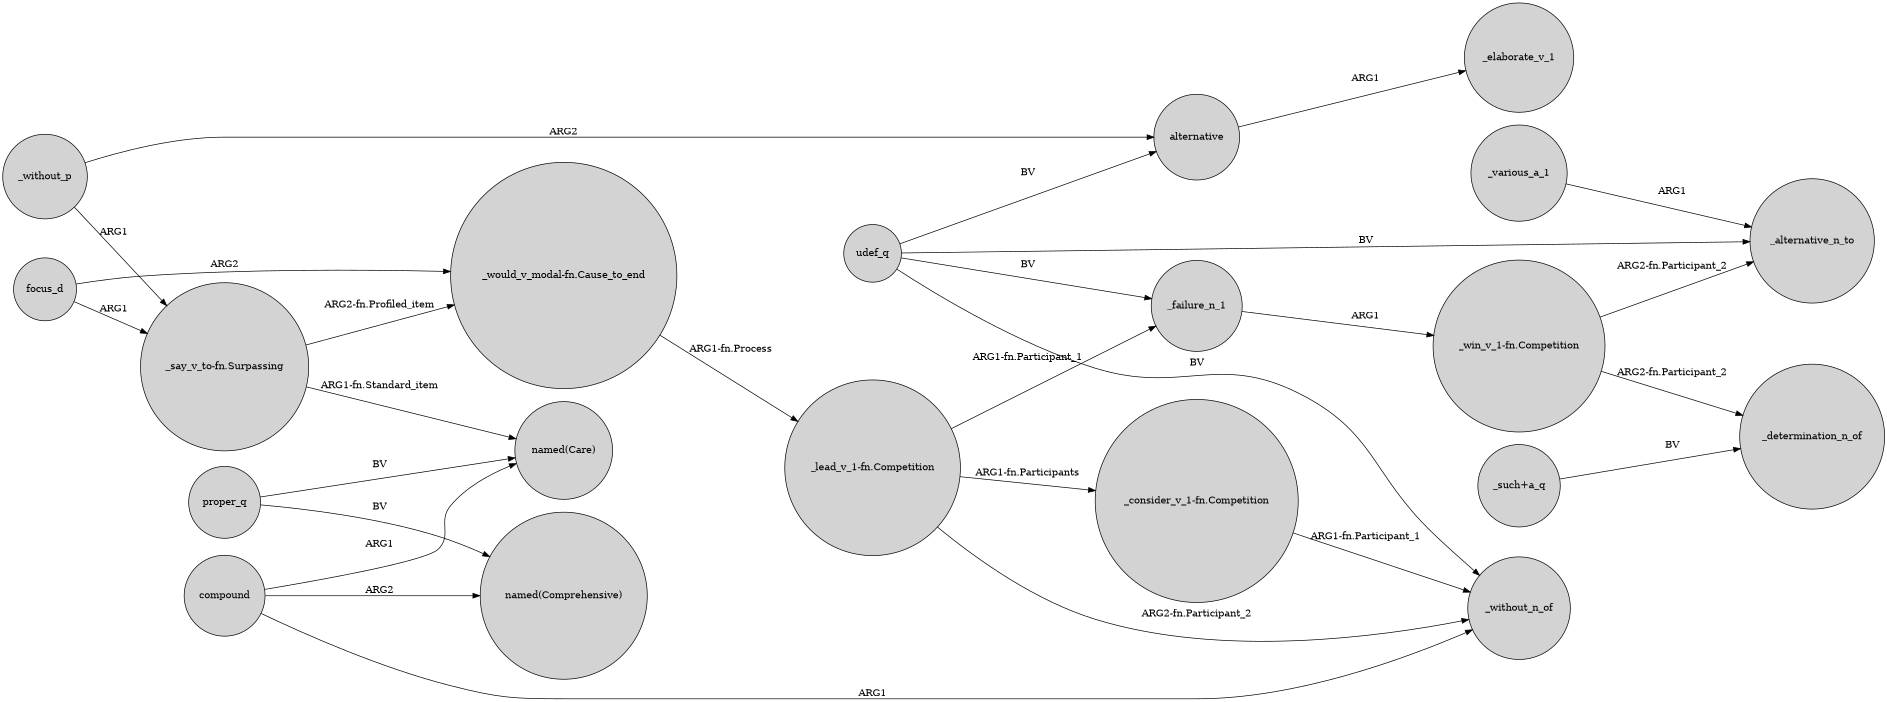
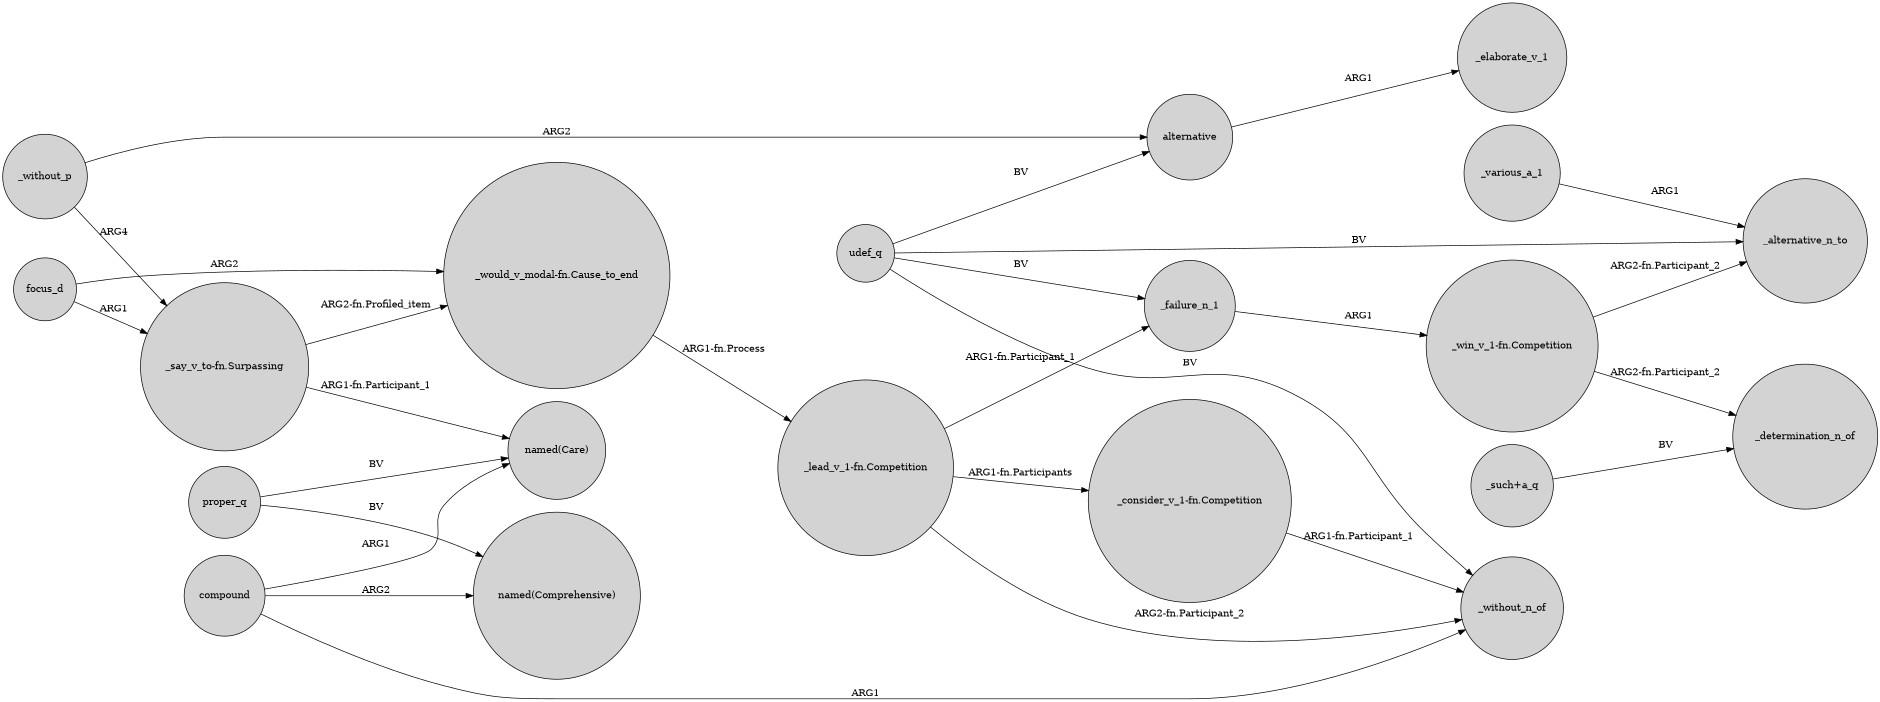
edge "_without_p" -> "_say_v_to-fn.Surpassing": label "ARG1" -> "ARG4"
edge "_say_v_to-fn.Surpassing" -> "named(Care)": label "ARG1-fn.Standard_item" -> "ARG1-fn.Participant_1"
